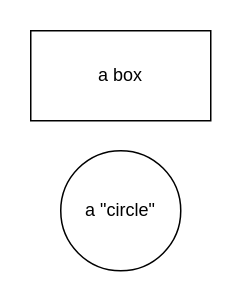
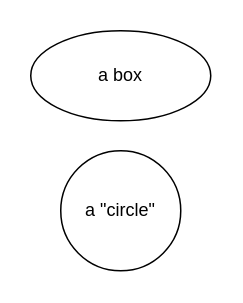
node "a box": shape rectangle -> ellipse
